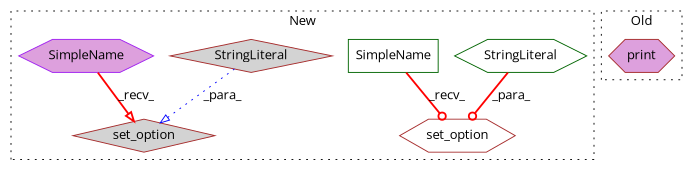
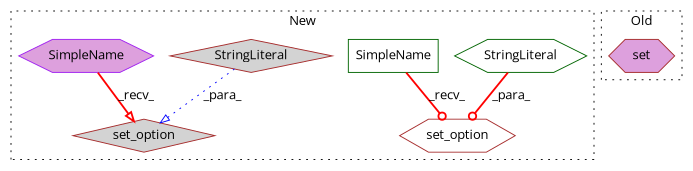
node "print": label "print" -> "set"
